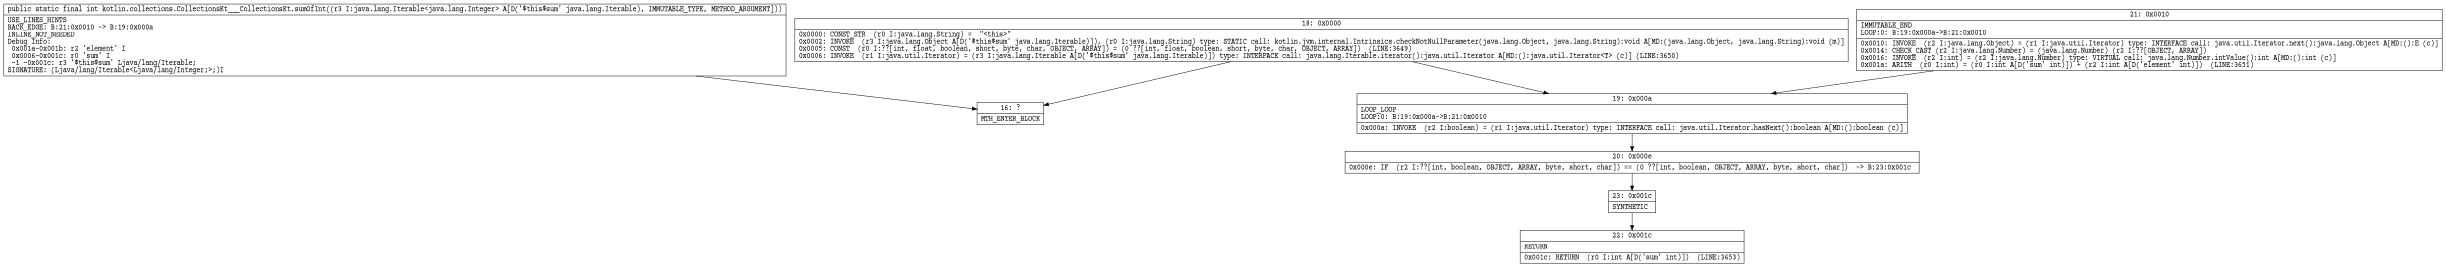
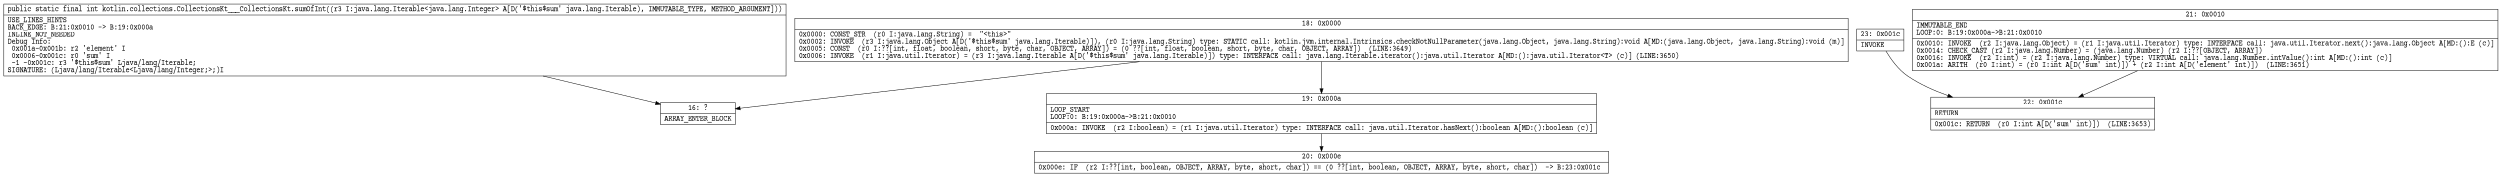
edge "21: 0x0010" -> "19: 0x000a": now "21: 0x0010" -> "22: 0x001c"
node "19: 0x000a": text "LOOP_LOOP" -> "LOOP_START"
node "16: ?": text "MTH_ENTER_BLOCK" -> "ARRAY_ENTER_BLOCK"
edge "20: 0x000e" -> "23: 0x001c": removed
node "23: 0x001c": text "SYNTHETIC" -> "INVOKE"
